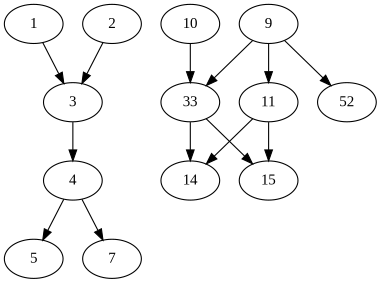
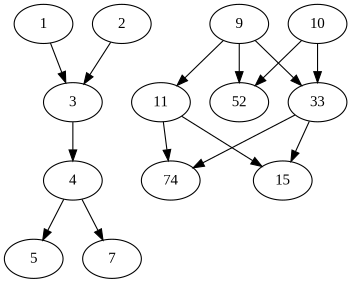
edge "10" -> "52": added
node "14": label "14" -> "74"
